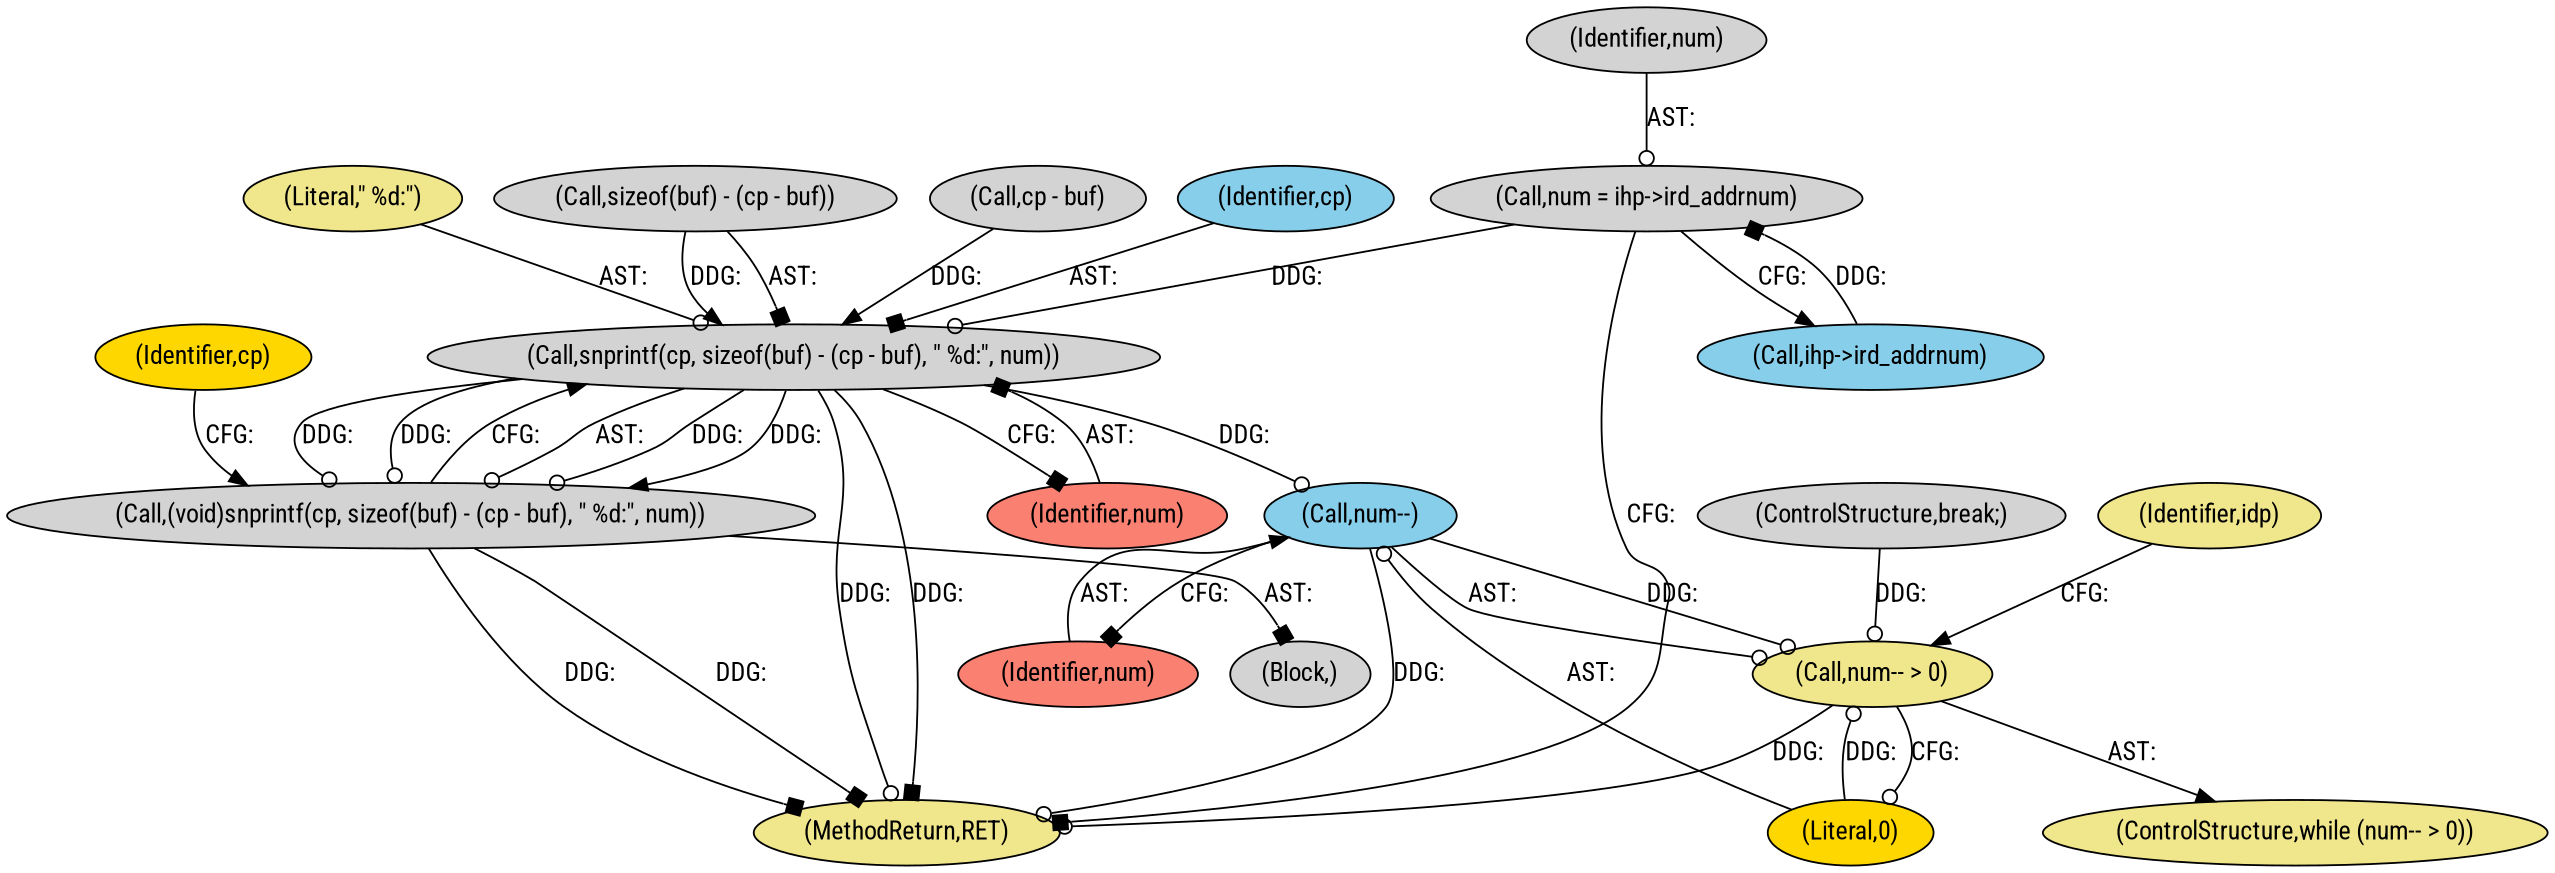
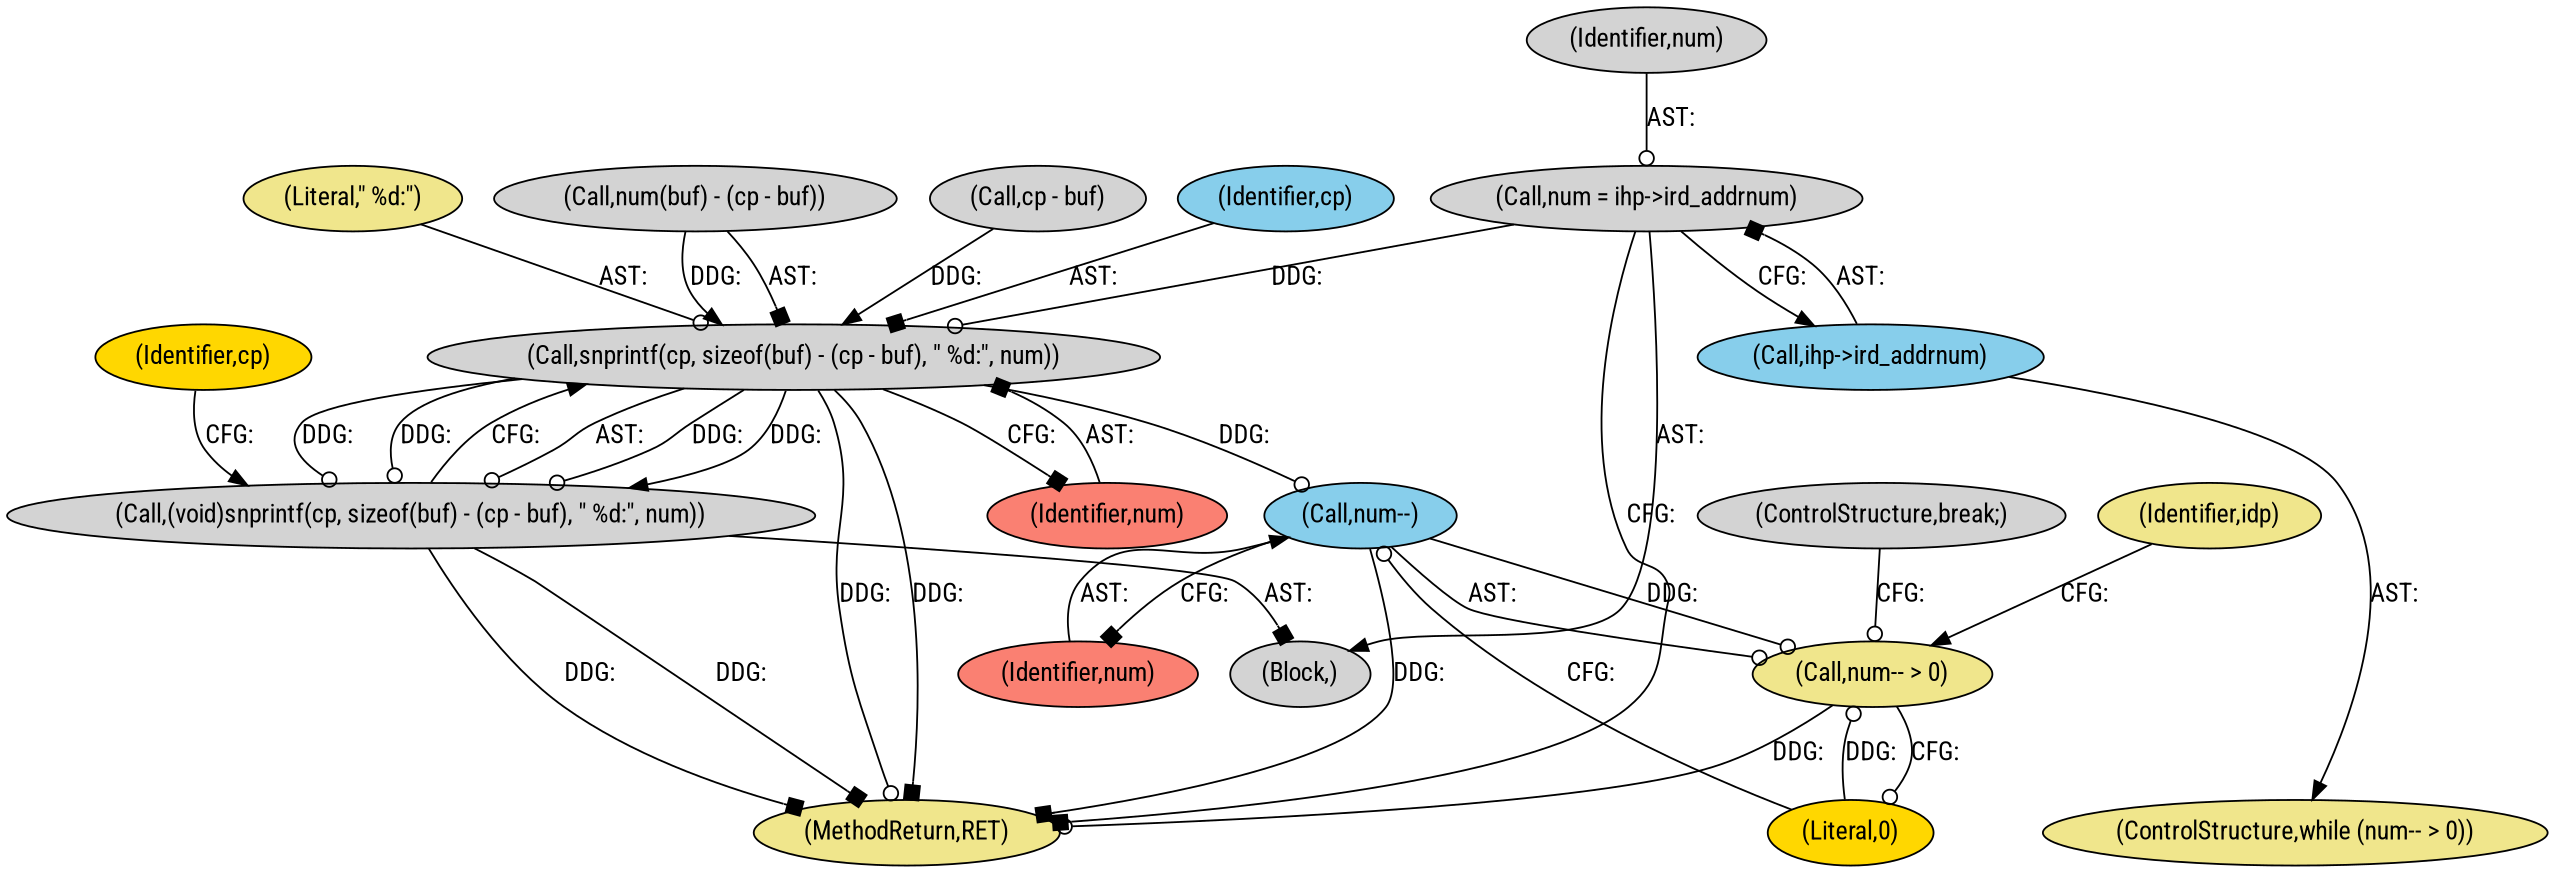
node "(Call,sizeof(buf) - (cp - buf))": label "(Call,sizeof(buf) - (cp - buf))" -> "(Call,num(buf) - (cp - buf))"
edge "(Call,ihp->ird_addrnum)" -> "(Call,num = ihp->ird_addrnum)": label "DDG: " -> "AST: "
edge "(Call,num = ihp->ird_addrnum)" -> "(Block,)": added, label "AST:"
edge "(ControlStructure,break;)" -> "(Call,num-- > 0)": label "DDG: " -> "CFG: "
edge "(Literal,0)" -> "(Call,num--)": label "AST: " -> "CFG: "
edge "(Call,num-- > 0)" -> "(ControlStructure,while (num-- > 0))": now "(Call,ihp->ird_addrnum)" -> "(ControlStructure,while (num-- > 0))"
edge "(Call,num--)" -> "(MethodReturn,RET)": arrowhead odot -> box
